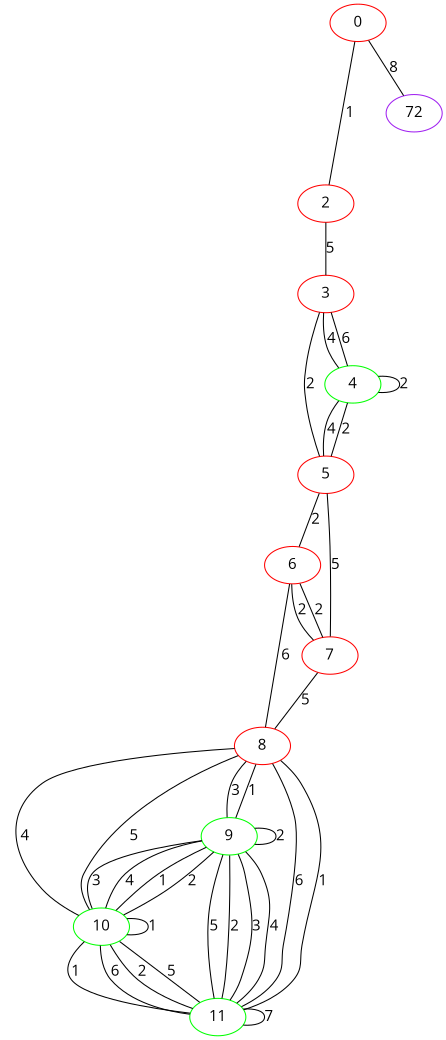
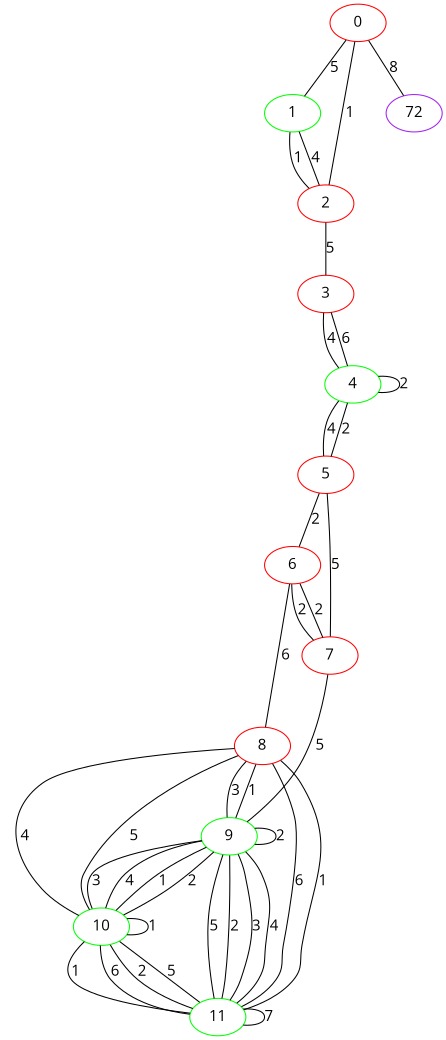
node "1": added
edge "3" -- "5": removed, label "2"
edge "7" -- "8": now "7" -- "9"
